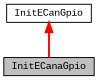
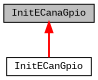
edge "InitECanaGpio" -> "InitECanGpio": reversed
